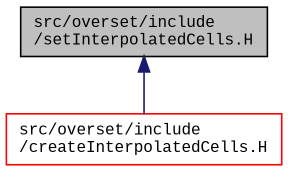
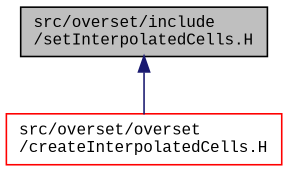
node "src/overset/include /createInterpolatedCells.H": label "src/overset/include /createInterpolatedCells.H" -> "src/overset/overset /createInterpolatedCells.H"
